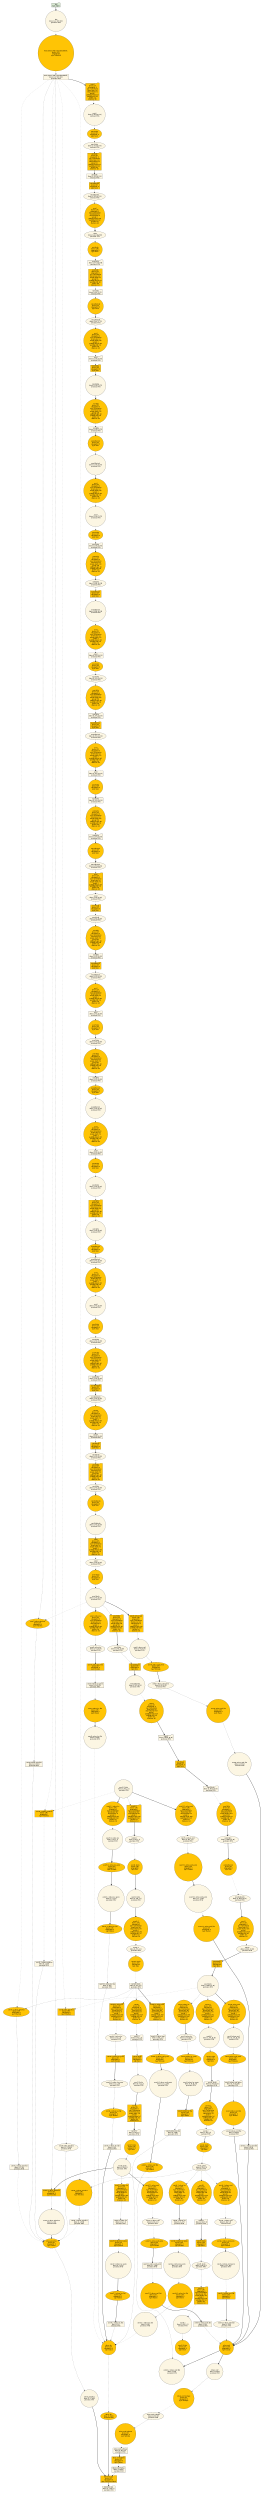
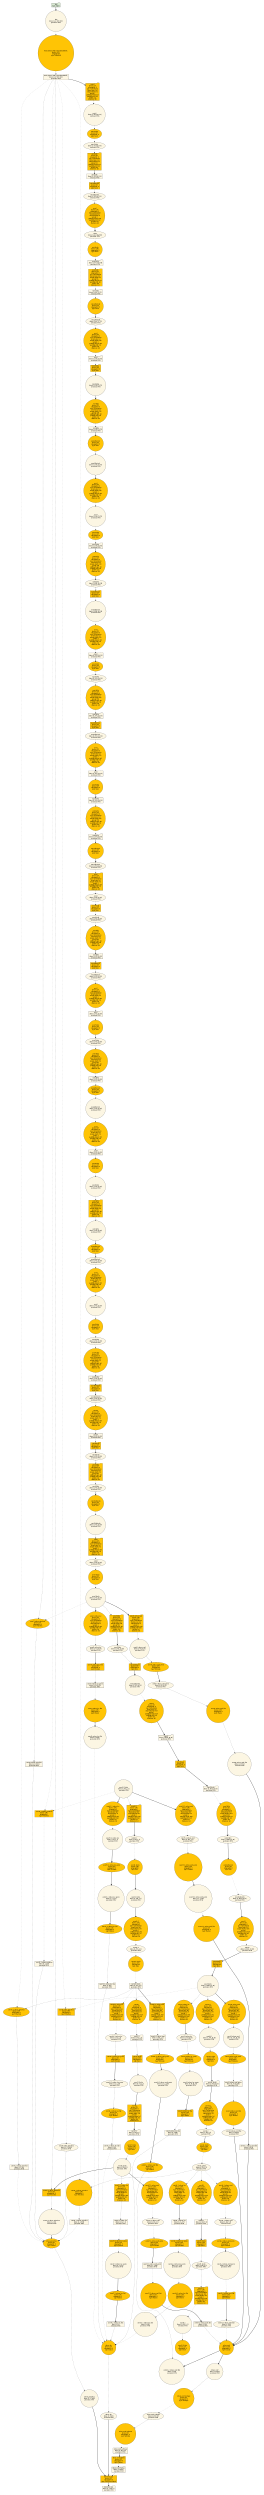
edge "conv16_2_mbox_loc_flat dims: [1, 96] precision: FP16" -> "mbox_loc device: CPU subgraph#: 0 type: Concat": style bold -> dotted
node "mbox_loc dims: [1, 7668] precision: FP16": fillcolor #ffc405 -> #fcf6e3
